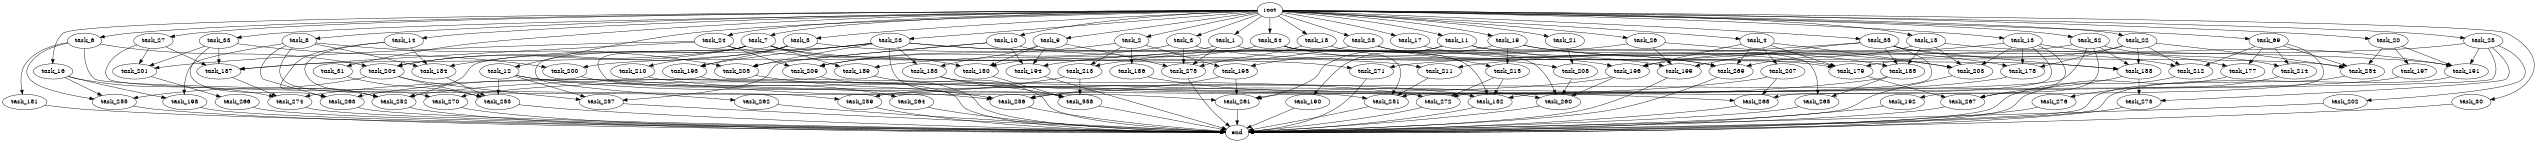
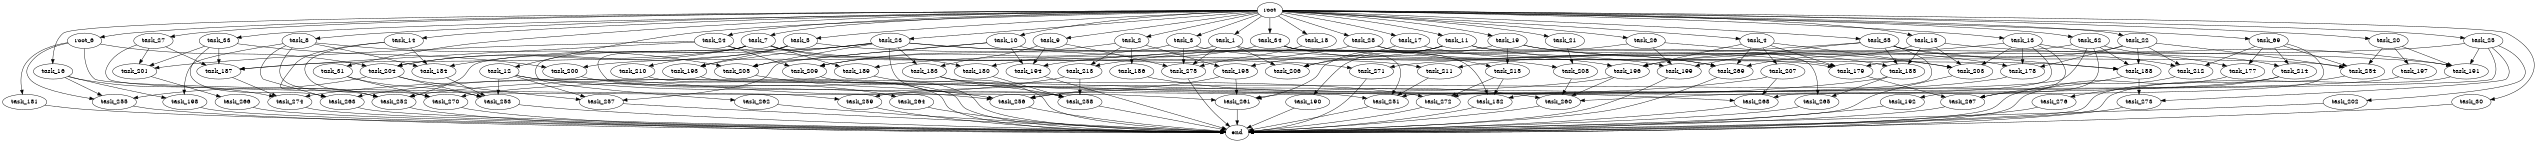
node "task_6": label "task_6" -> "root_6"
edge "task_18" -> "task_260": now "task_214" -> "task_260"
edge "task_9" -> "task_180": removed
node "task_206": added
edge "task_31" -> "task_270": added
edge "task_210" -> "task_182": now "task_210" -> "end"
node "task_558": label "task_558" -> "task_258"
